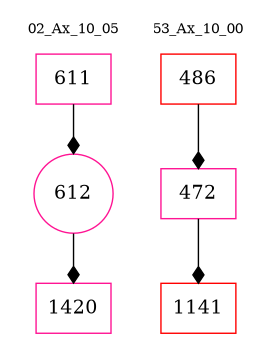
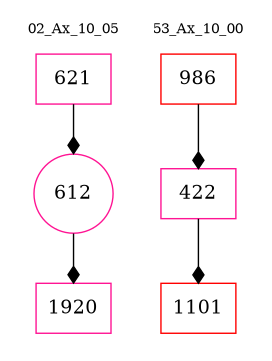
node "611": label "611" -> "621"
node "486": label "486" -> "986"
node "472": label "472" -> "422"
node "1420": label "1420" -> "1920"
node "1141": label "1141" -> "1101"
